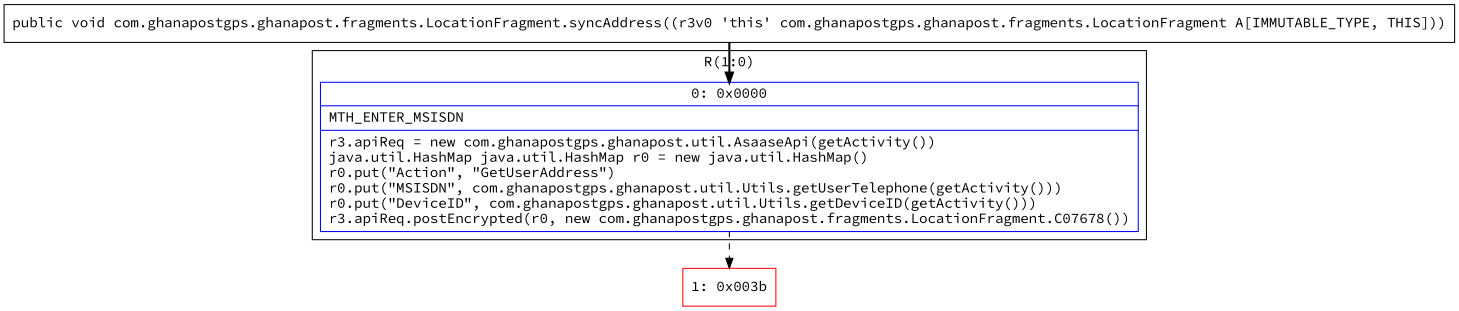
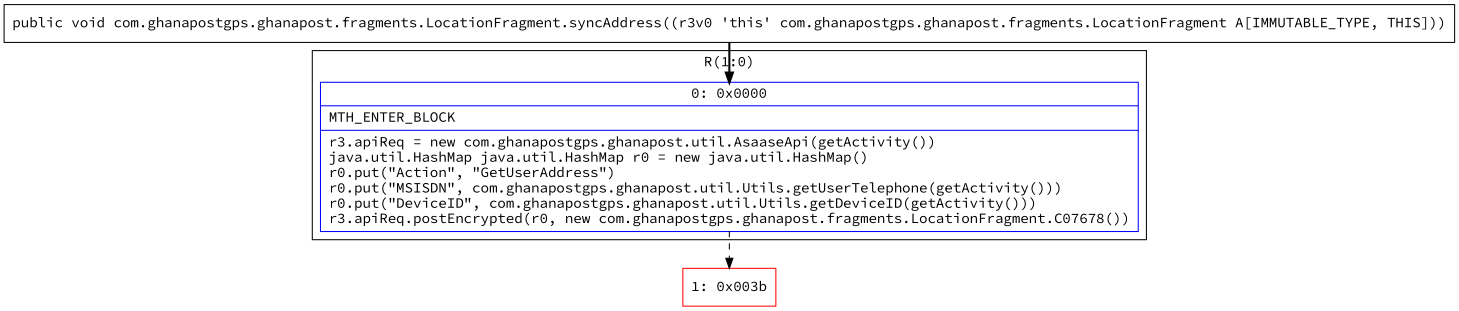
node "0: 0x0000": text "MTH_ENTER_MSISDN" -> "MTH_ENTER_BLOCK"
